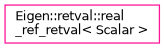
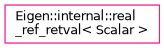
node "Eigen::retval::real _ref_retval< Scalar >": label "Eigen::retval::real _ref_retval< Scalar >" -> "Eigen::internal::real _ref_retval< Scalar >"
